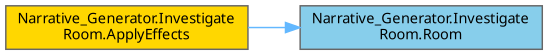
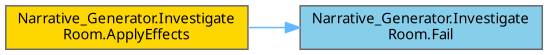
node "Narrative_Generator.Investigate Room.Room": label "Narrative_Generator.Investigate Room.Room" -> "Narrative_Generator.Investigate Room.Fail"
